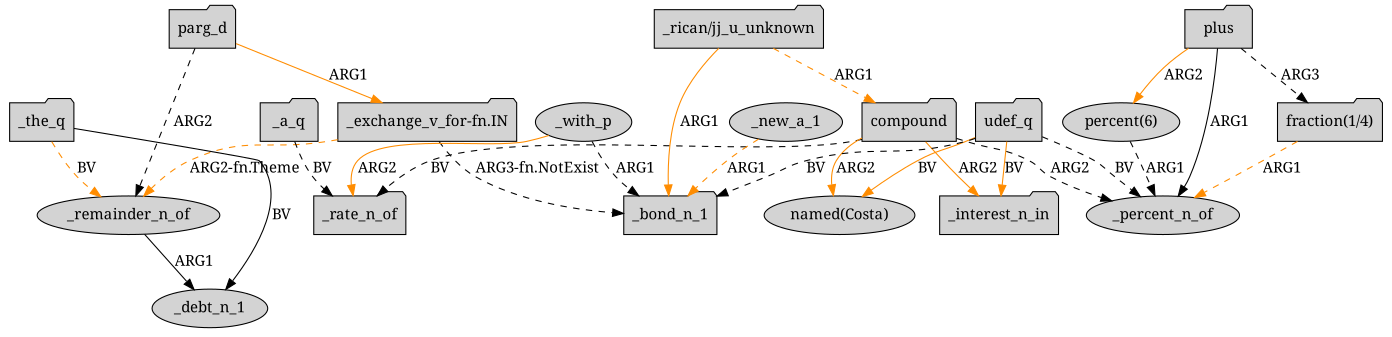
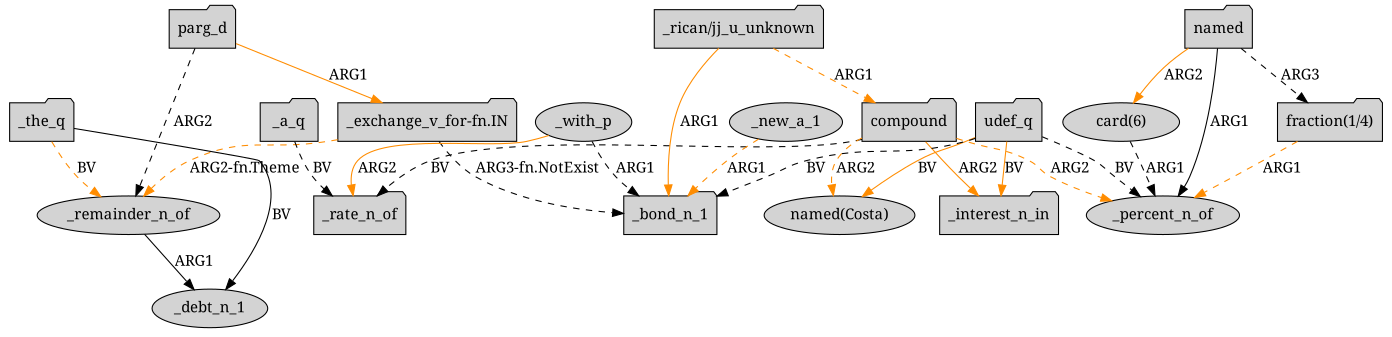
node "plus": label "plus" -> "named"
node "percent(6)": label "percent(6)" -> "card(6)"
edge "compound" -> "named(Costa)": style solid -> dashed
edge "compound" -> "_percent_n_of": color black -> darkorange
